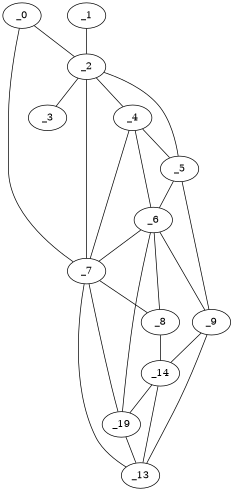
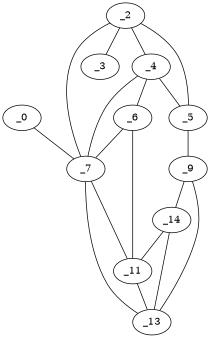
node "_1": removed
edge "_0" -- "_2": removed
edge "_5" -- "_6": removed
edge "_6" -- "_9": removed
node "_8": removed
node "_19": label "_19" -> "_11"
